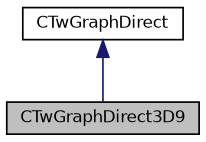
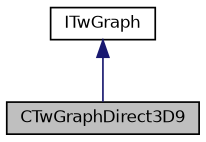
node "CTwGraphDirect": label "CTwGraphDirect" -> "ITwGraph"
